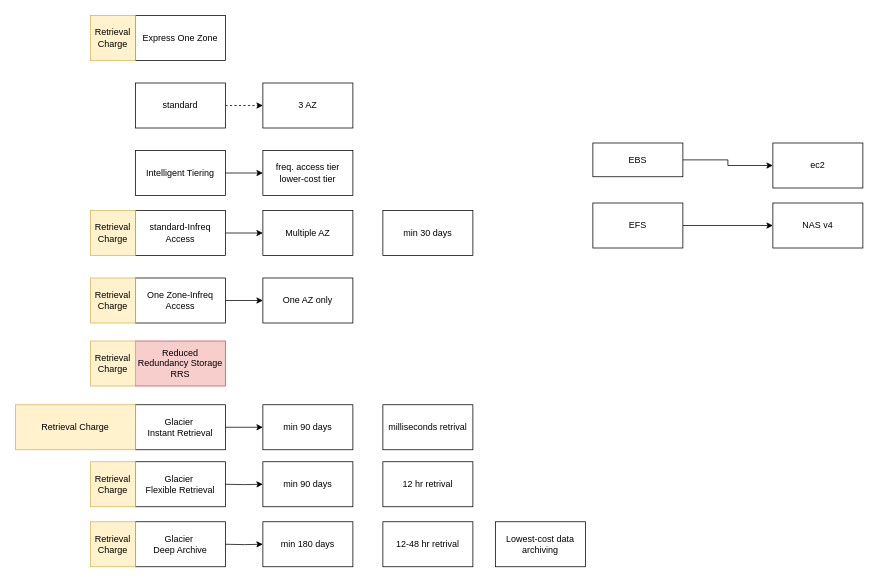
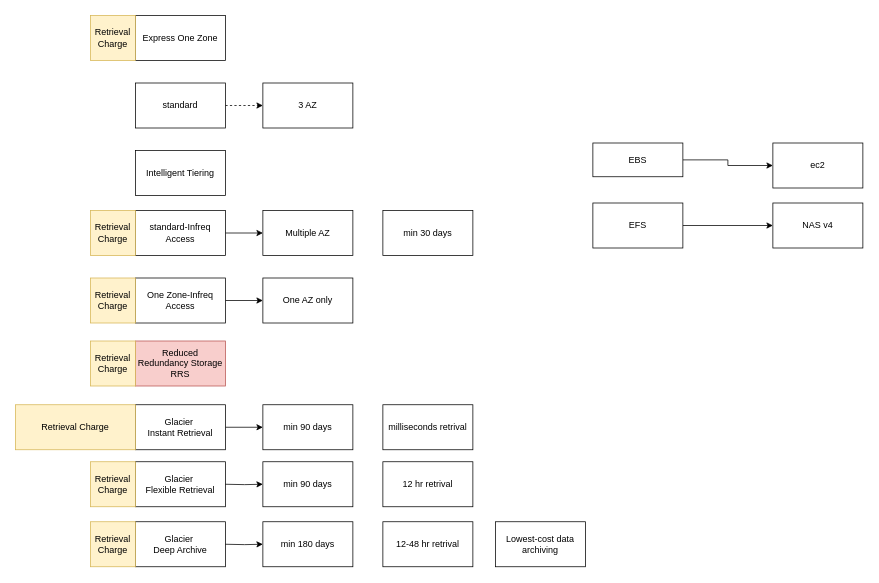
edge "Intelligent Tiering" -> "freq. access tier lower-cost tier": removed
node "freq. access tier lower-cost tier": removed
